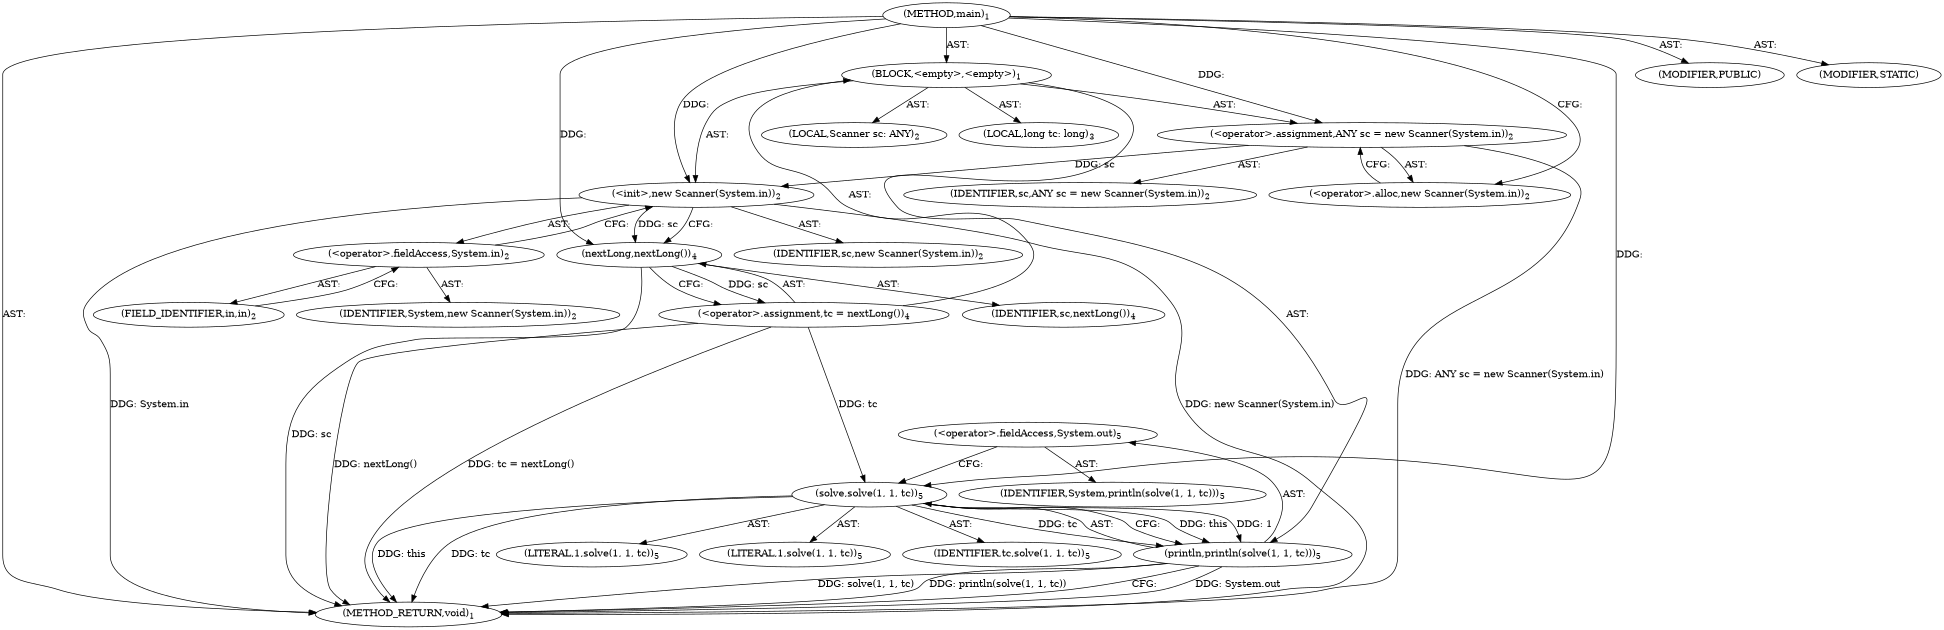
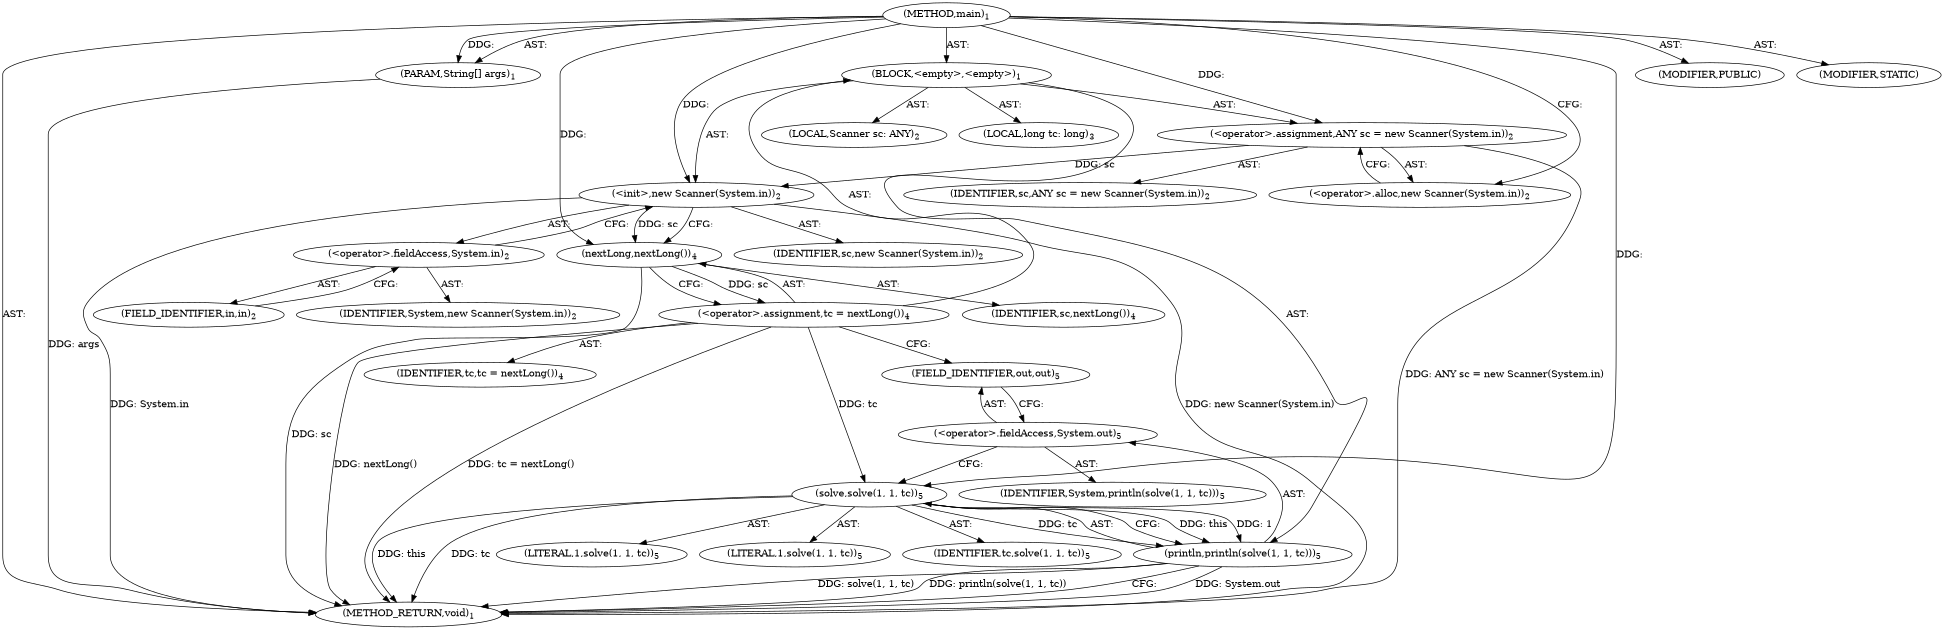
node "(PARAM,String[] args)": added
node "(IDENTIFIER,tc,tc = nextLong())": added
node "(FIELD_IDENTIFIER,out,out)": added
